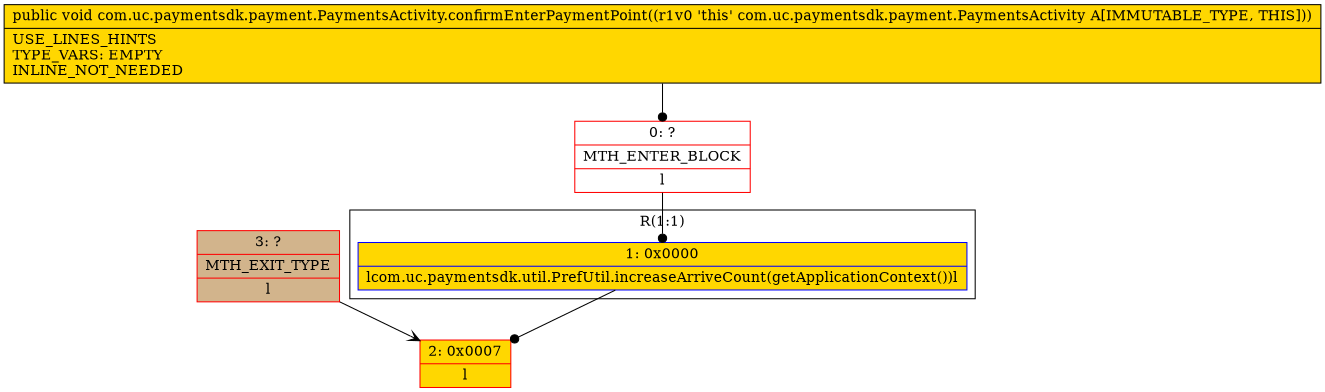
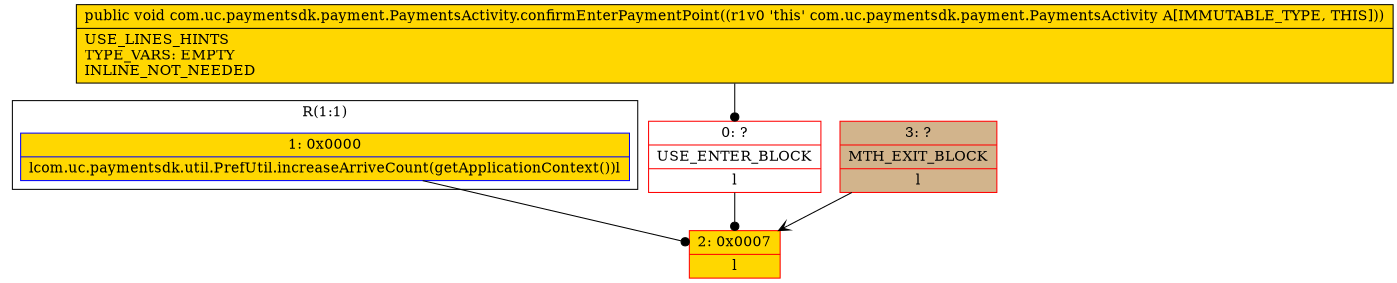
node "0: ?": text "MTH_ENTER_BLOCK" -> "USE_ENTER_BLOCK"
edge "0: ?" -> "1: 0x0000": now "0: ?" -> "2: 0x0007"
node "3: ?": text "MTH_EXIT_TYPE" -> "MTH_EXIT_BLOCK"
